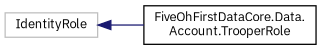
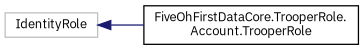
node "FiveOhFirstDataCore.Data. Account.TrooperRole": label "FiveOhFirstDataCore.Data. Account.TrooperRole" -> "FiveOhFirstDataCore.TrooperRole. Account.TrooperRole"
